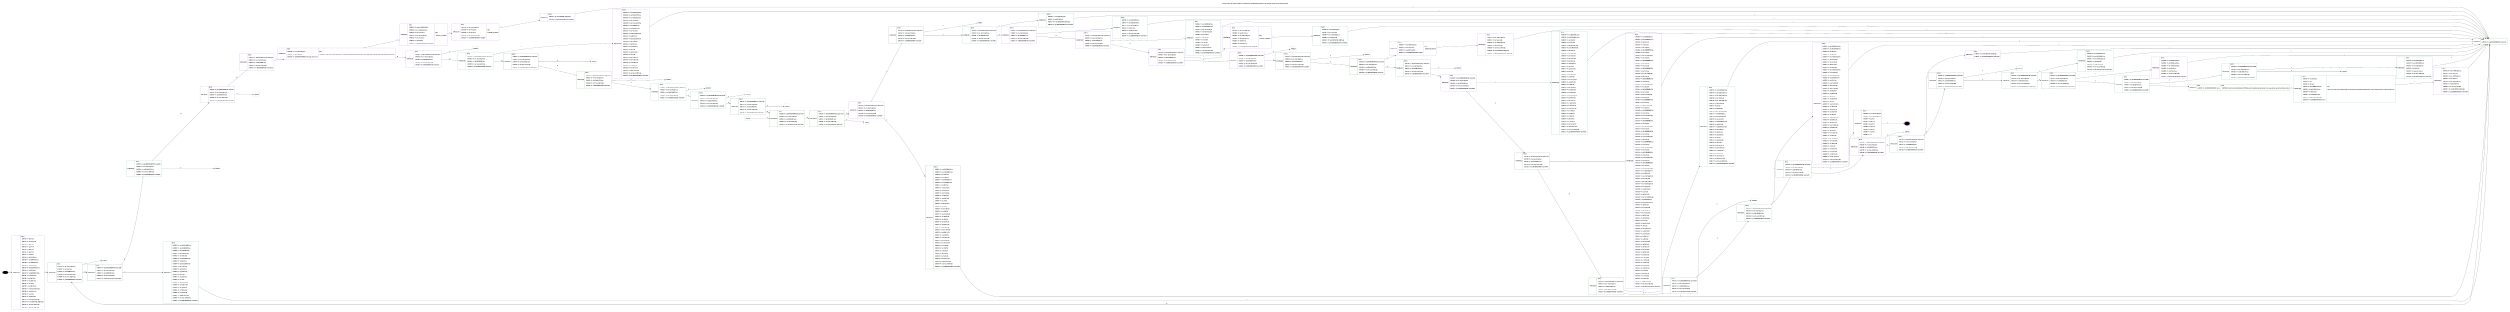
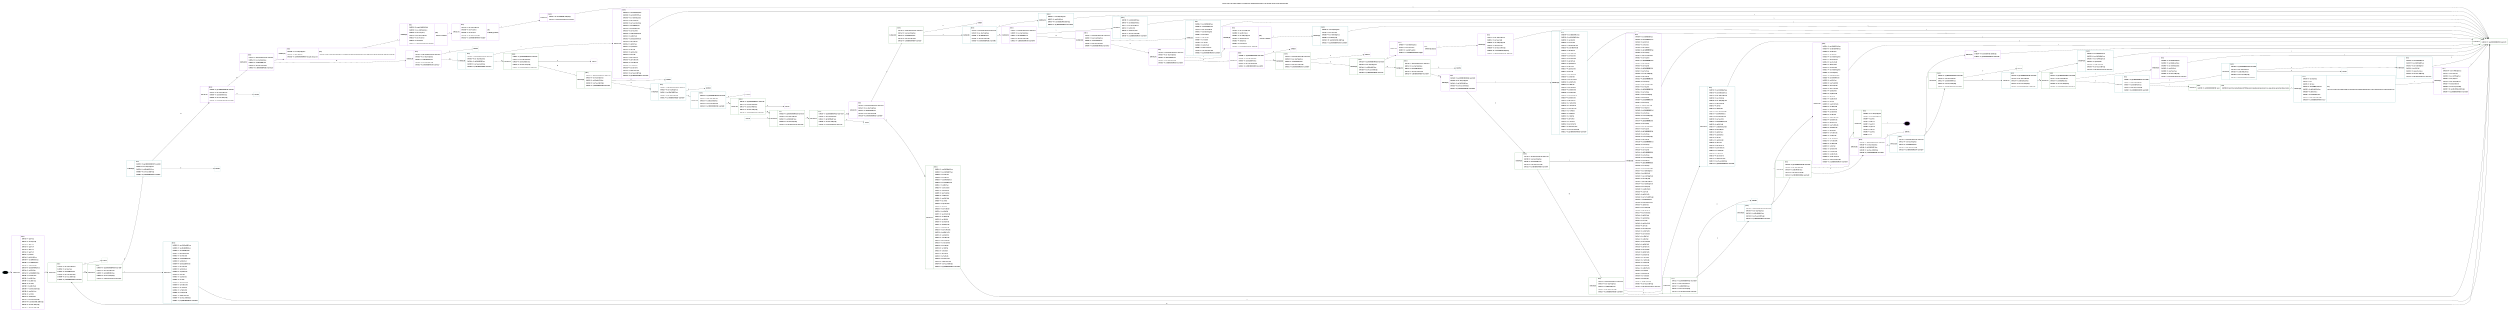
edge "0x402383 [12]" -> "0x4019c4 [28]": now "0x4019a8 [28]" -> "0x4019c4 [28]"
